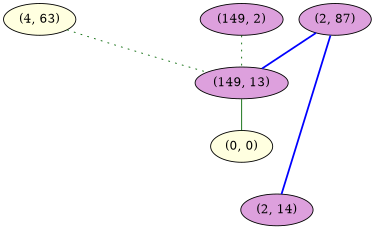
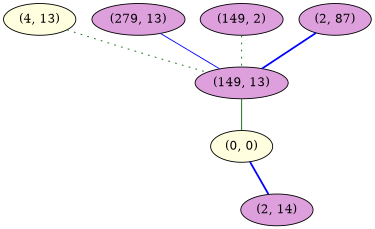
node "(4, 63)": label "(4, 63)" -> "(4, 13)"
node "(279, 13)": added
edge "(2, 87)" -- "(2, 14)": now "(0, 0)" -- "(2, 14)"
